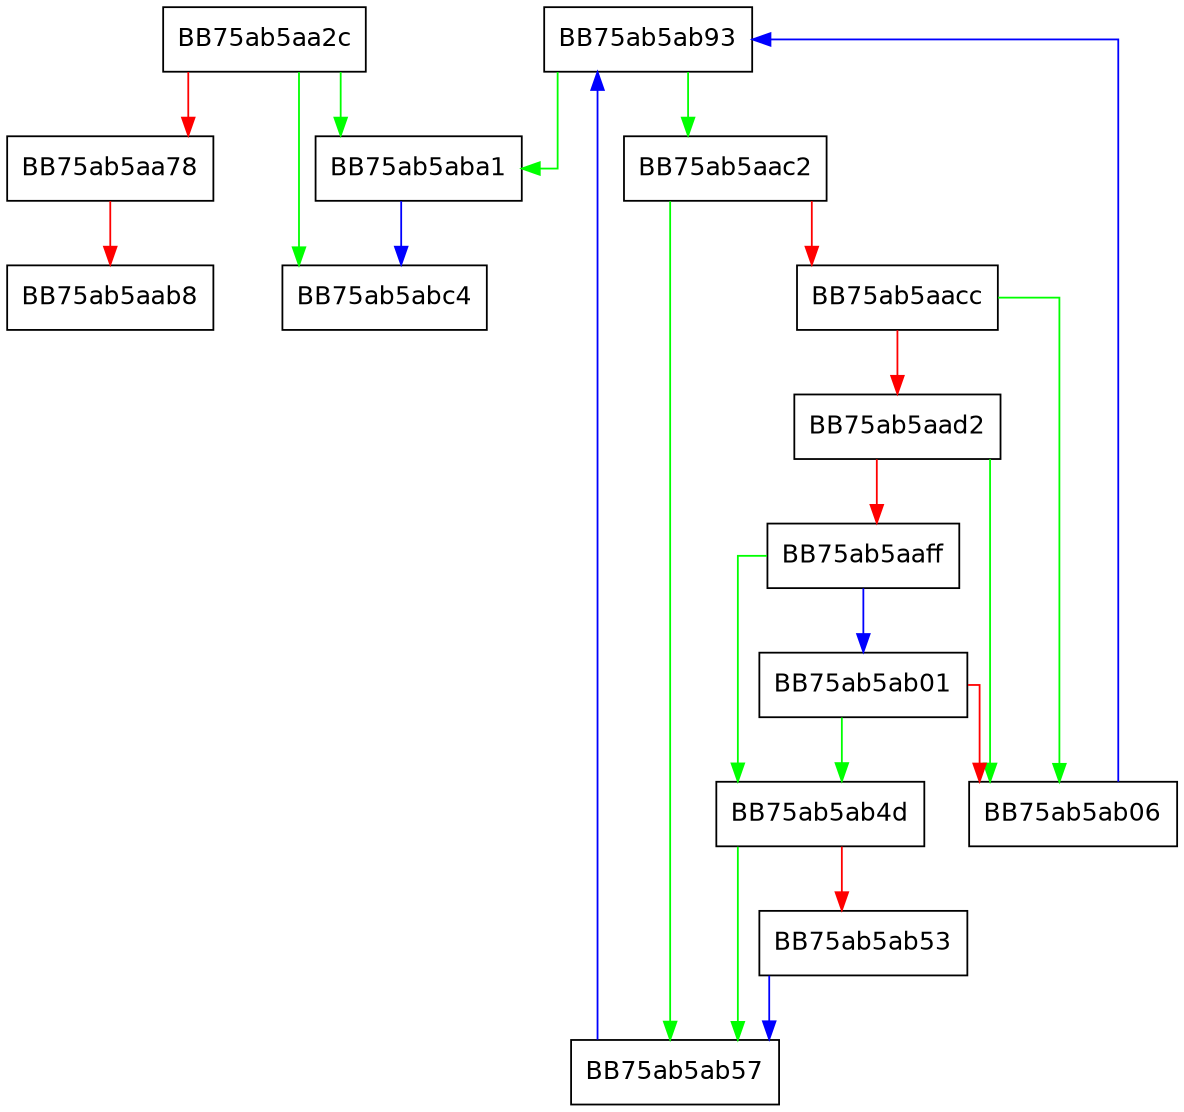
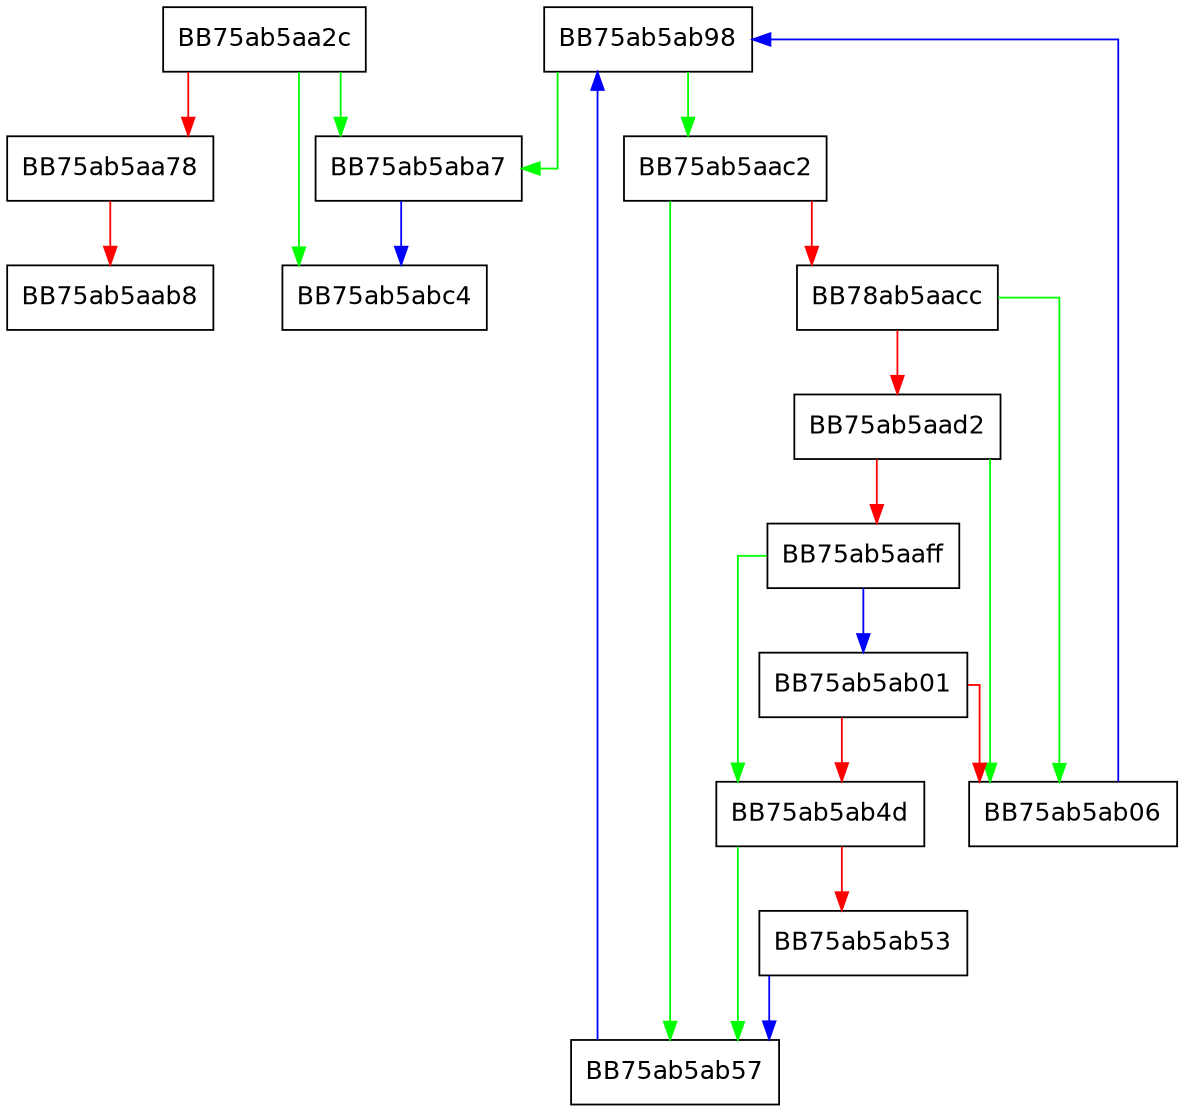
node "BB75ab5ab93": label "BB75ab5ab93" -> "BB75ab5ab98"
node "BB75ab5aba1": label "BB75ab5aba1" -> "BB75ab5aba7"
node "BB75ab5aacc": label "BB75ab5aacc" -> "BB78ab5aacc"
edge "BB75ab5ab01" -> "BB75ab5ab4d": color green -> red
